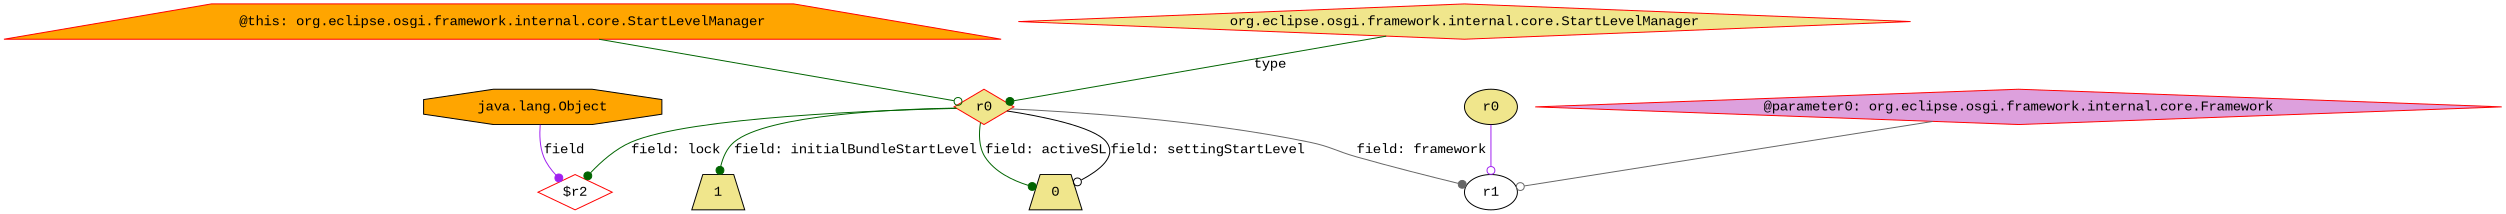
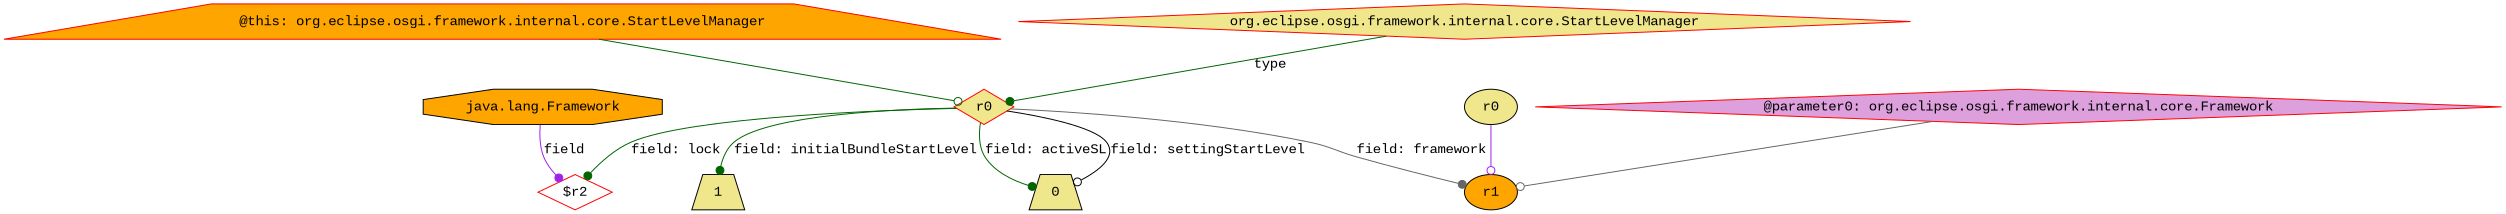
node "java.lang.Object": label "java.lang.Object" -> "java.lang.Framework"
node "r1": fillcolor white -> orange
